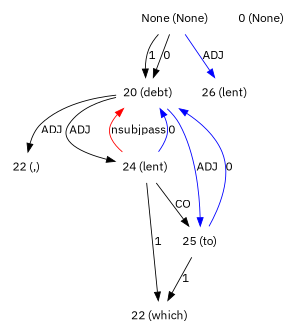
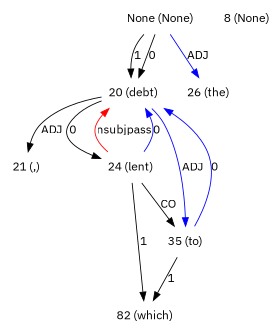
node "0 (None)": label "0 (None)" -> "8 (None)"
node "26 (lent)": label "26 (lent)" -> "26 (the)"
edge "20 (debt)" -> "24 (lent)": label "ADJ" -> "0"
node "22 (,)": label "22 (,)" -> "21 (,)"
node "25 (to)": label "25 (to)" -> "35 (to)"
node "22 (which)": label "22 (which)" -> "82 (which)"
